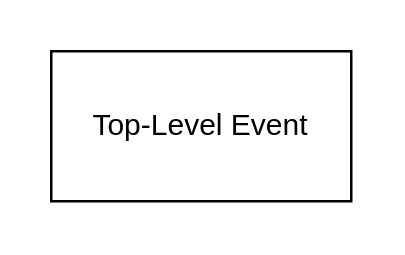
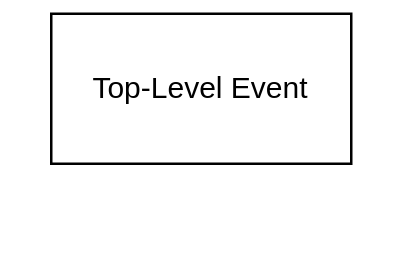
node "Top-Level Event": moved (201, 126) -> (201, 89)
